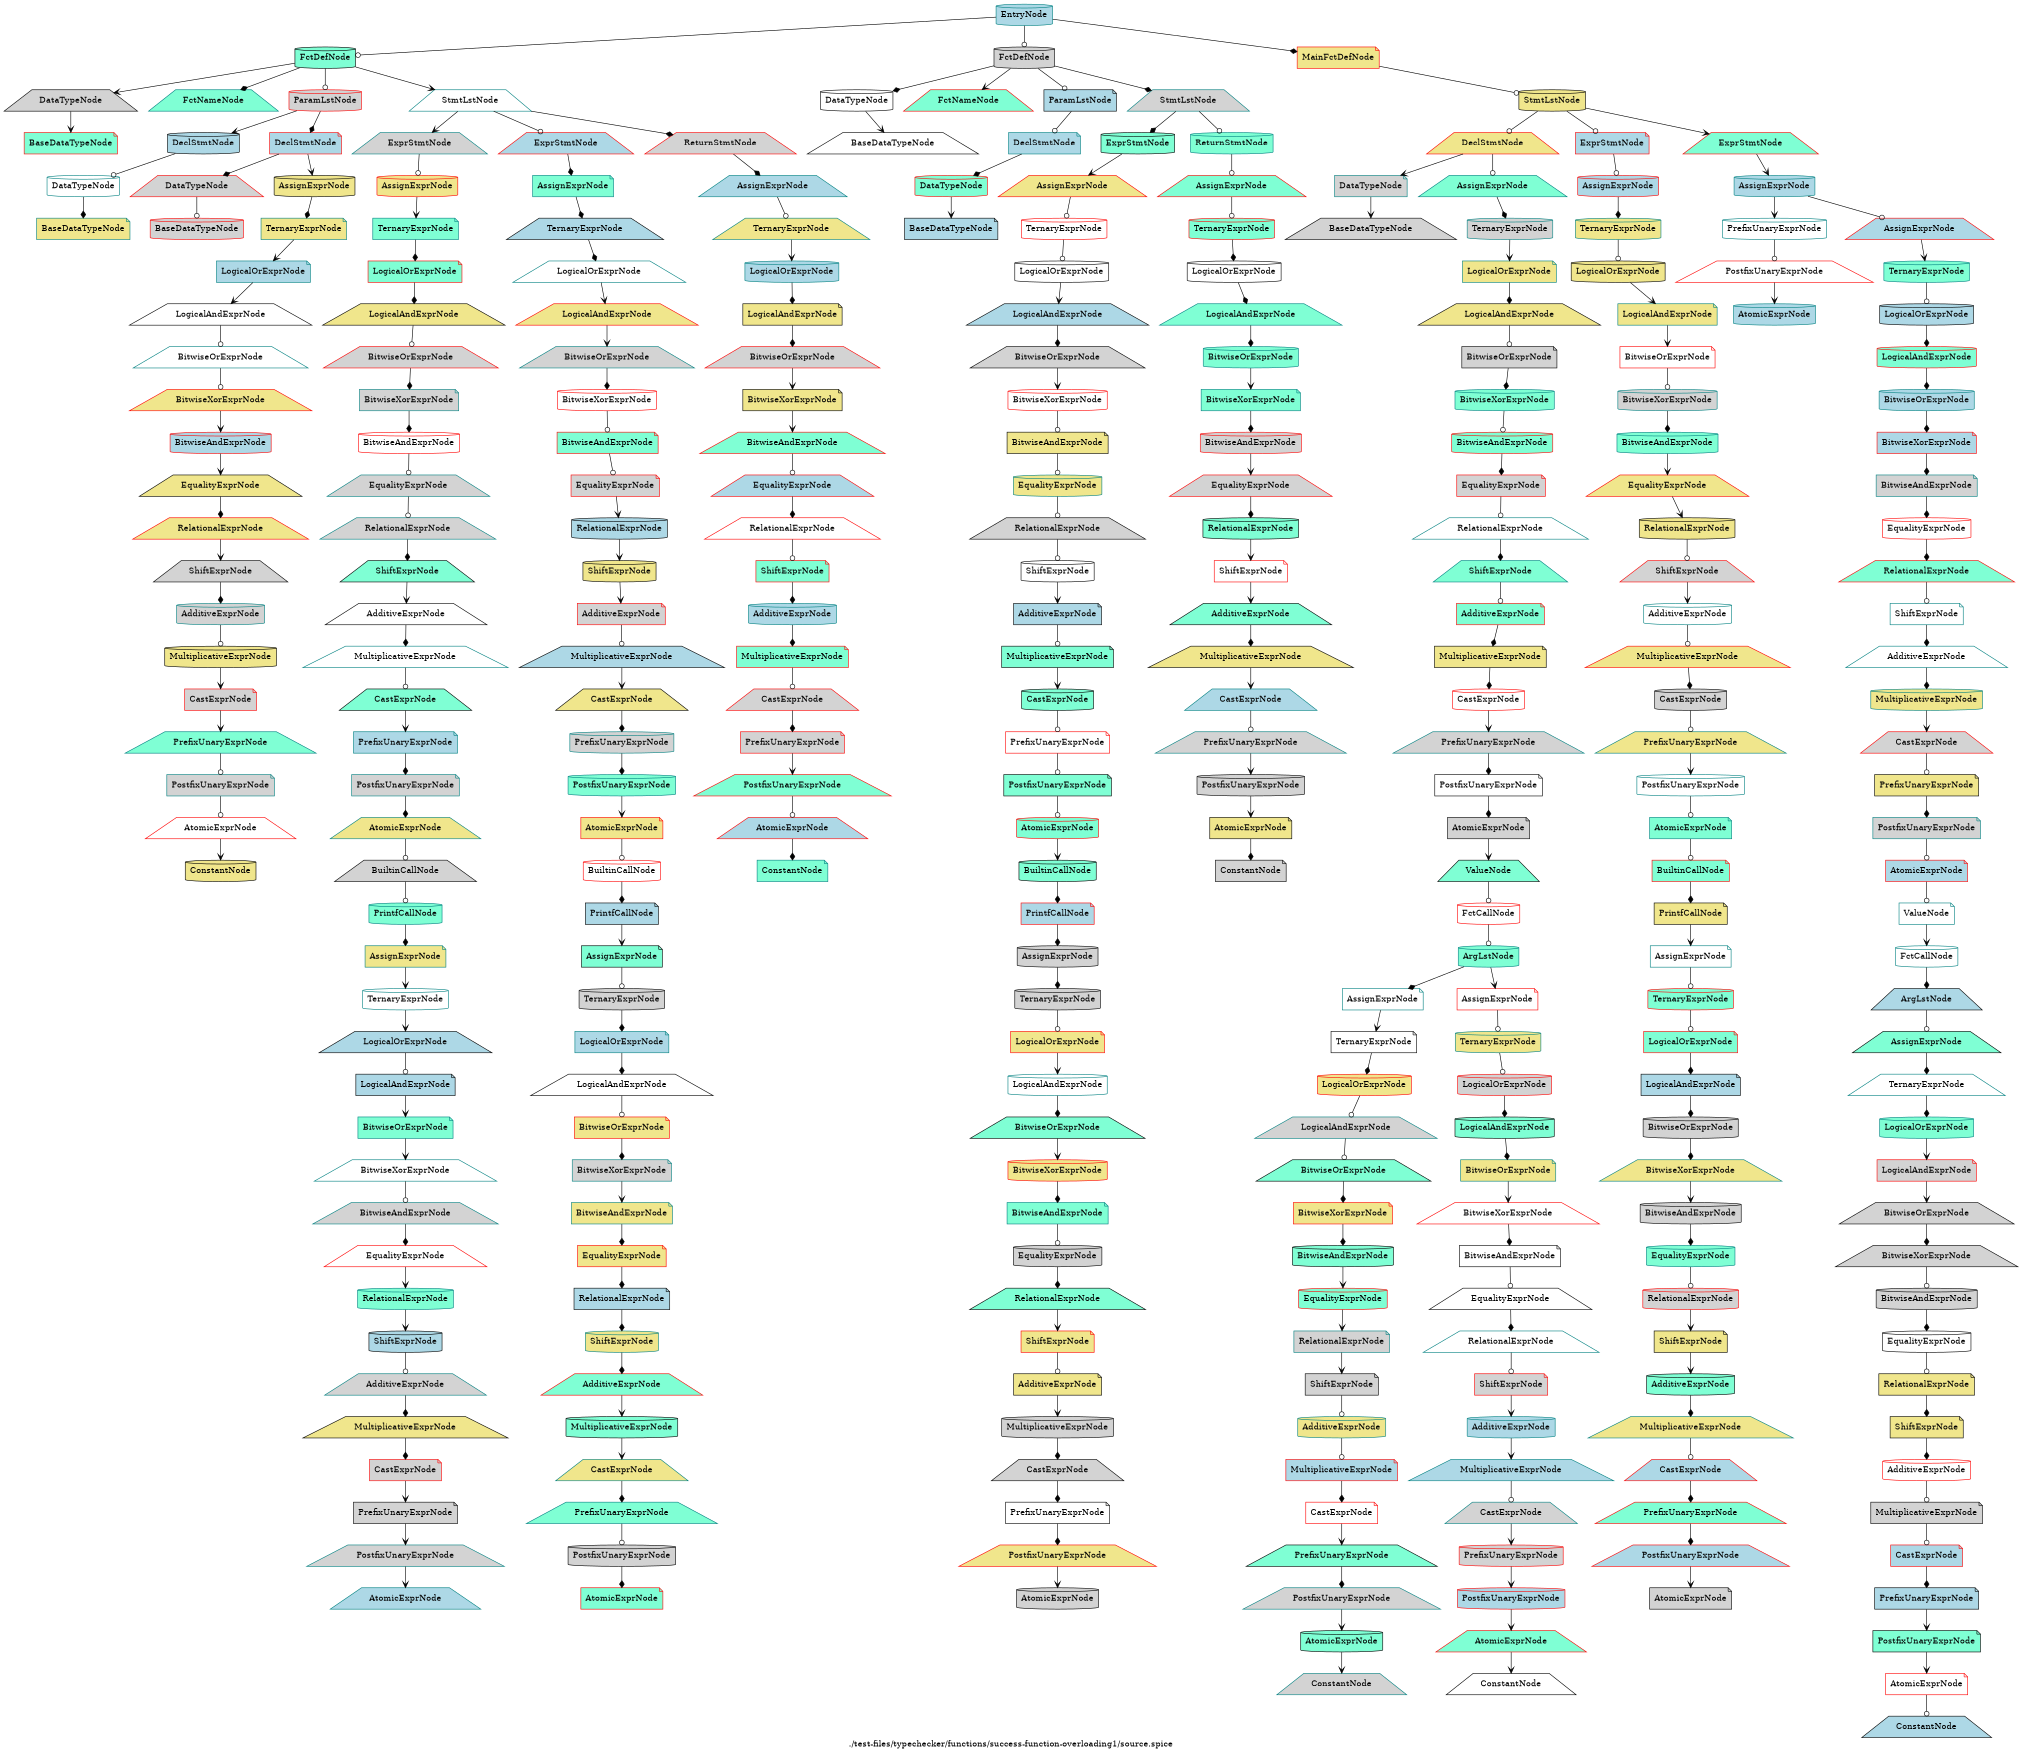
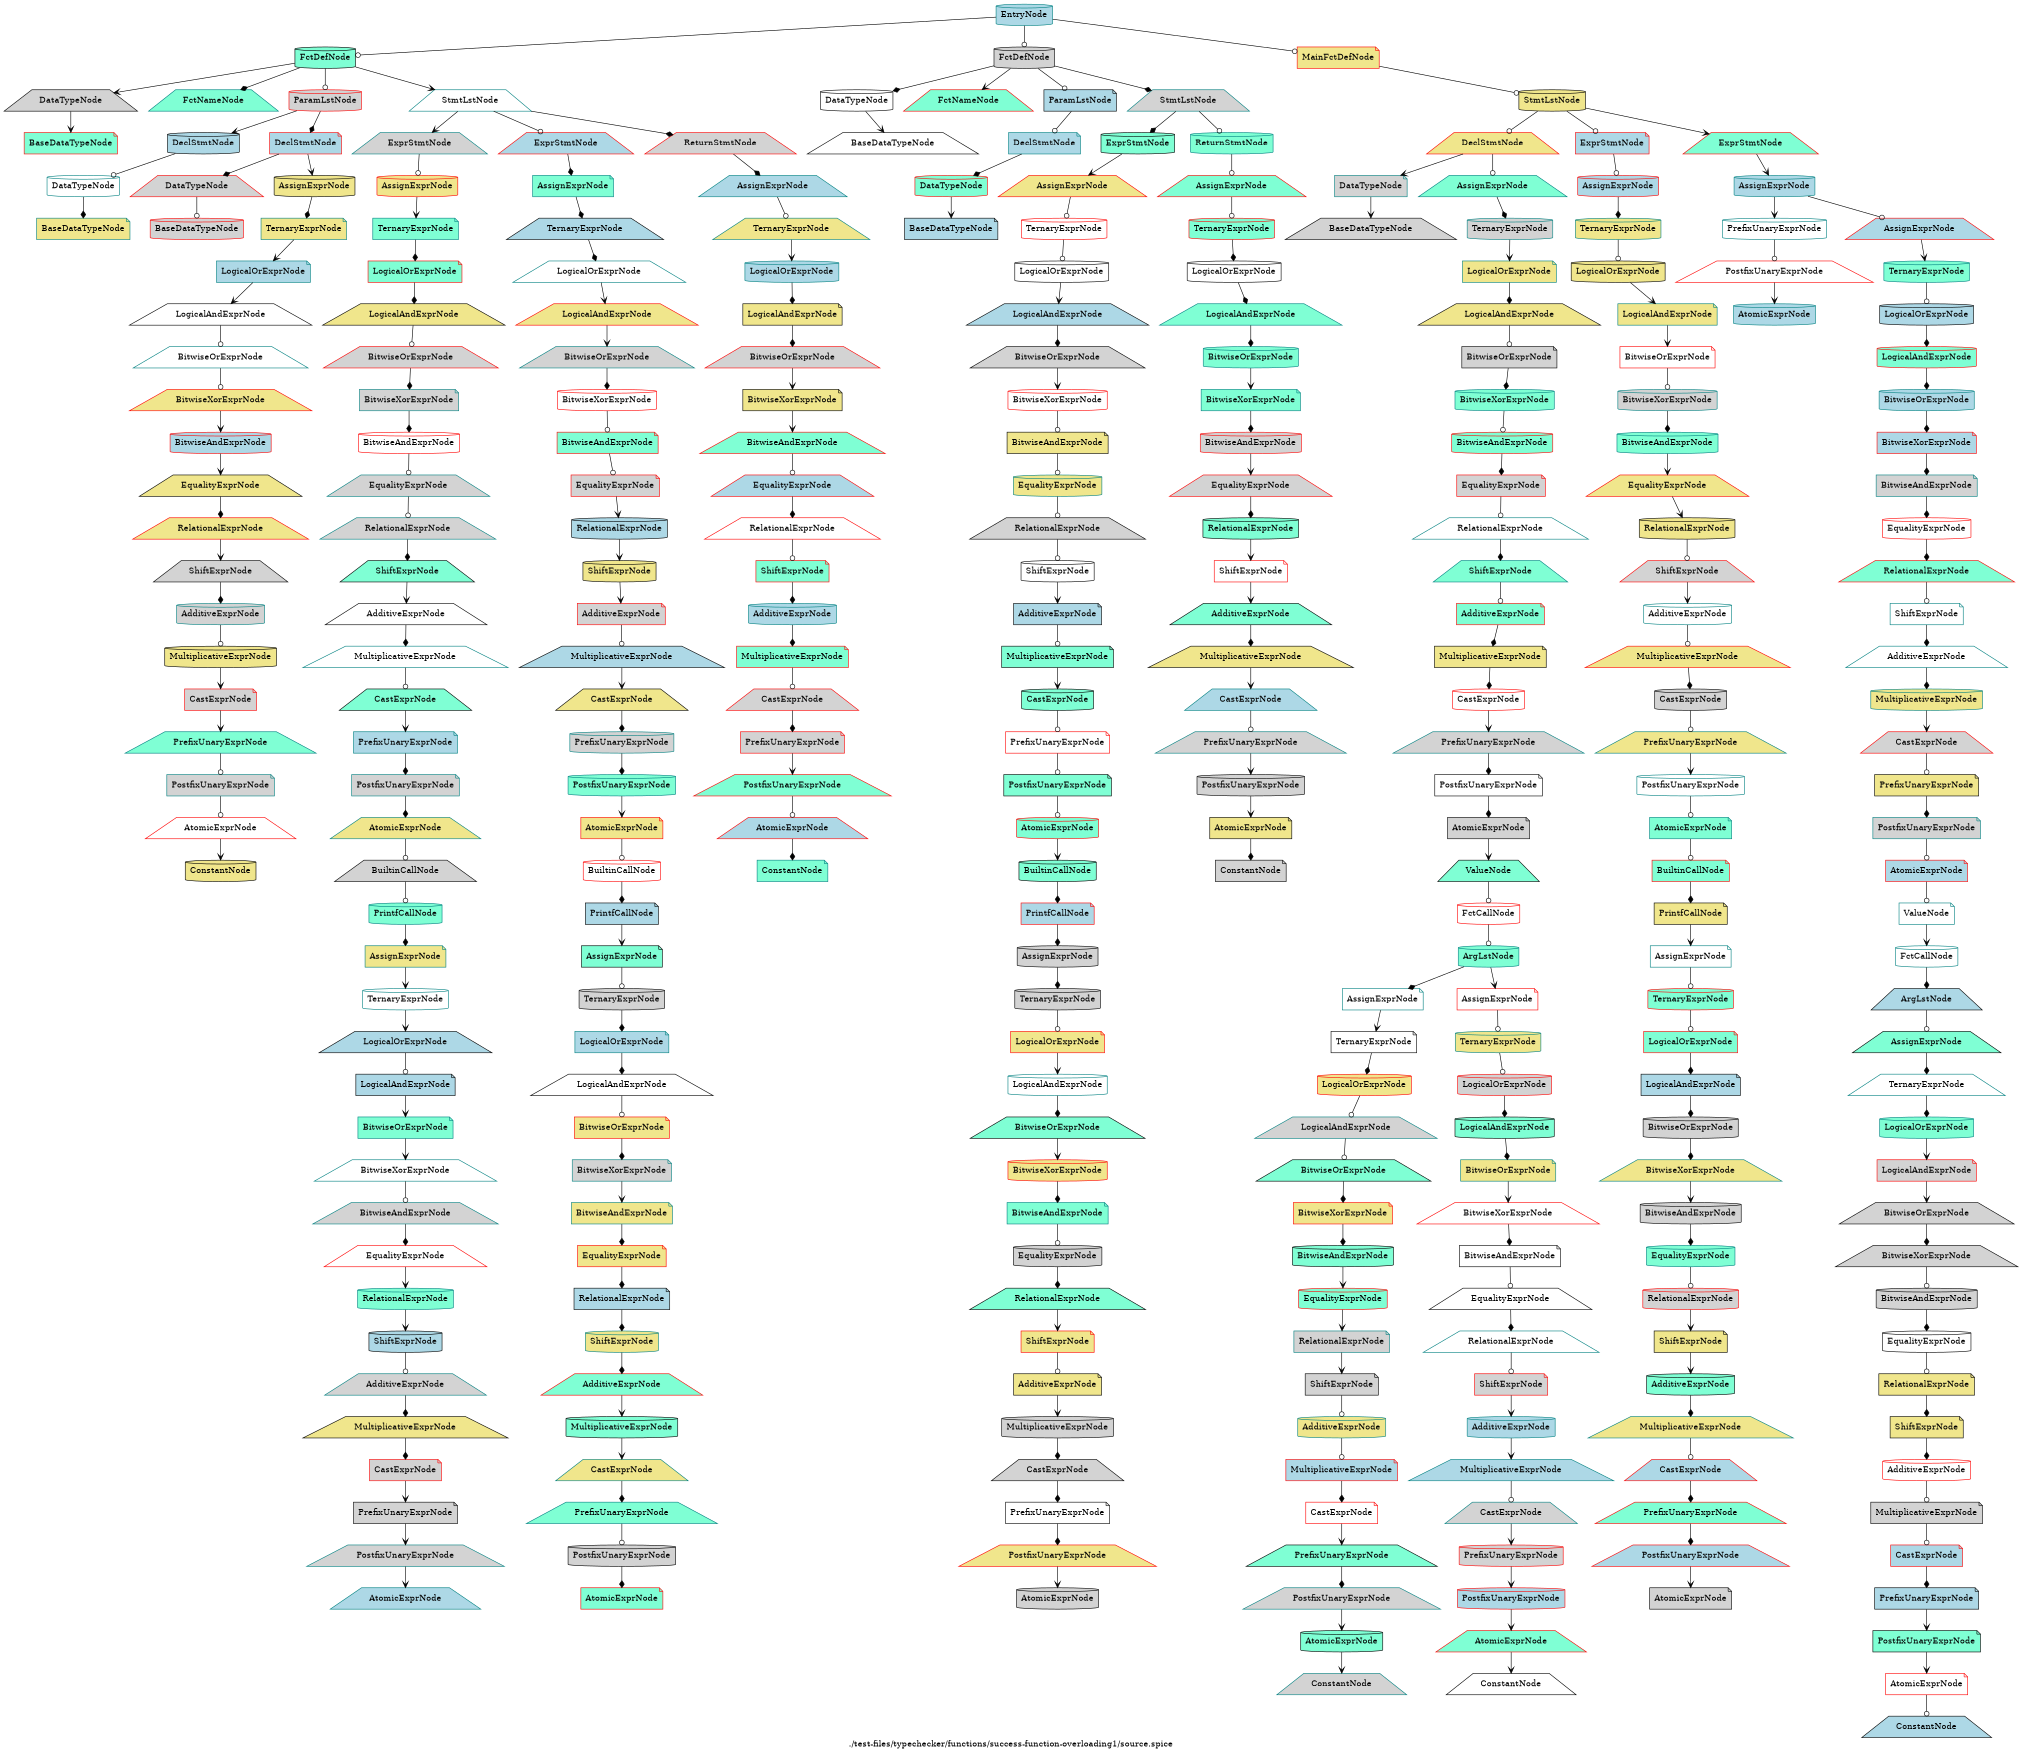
edge "EntryNode" -> "MainFctDefNode": arrowhead diamond -> odot
